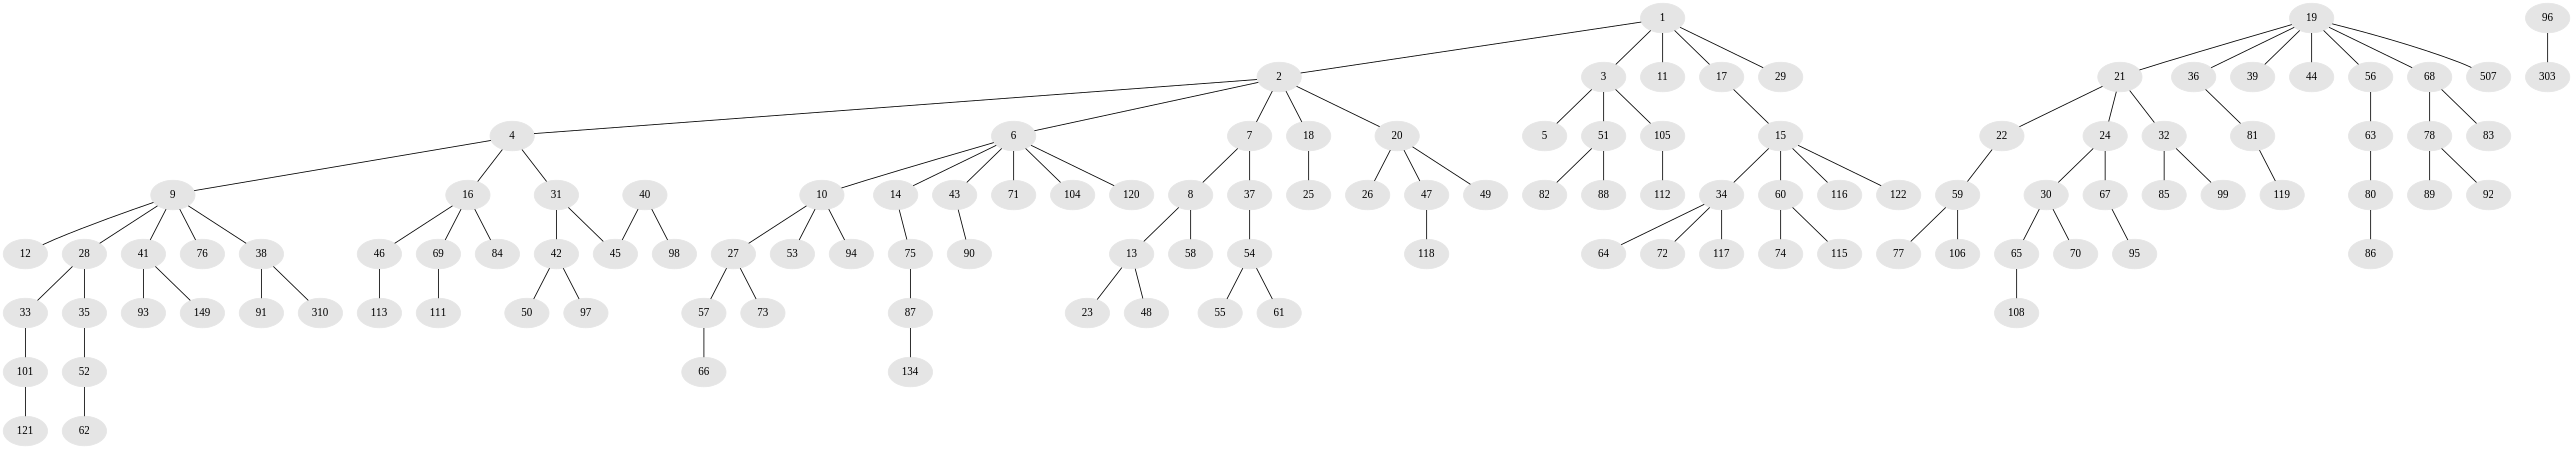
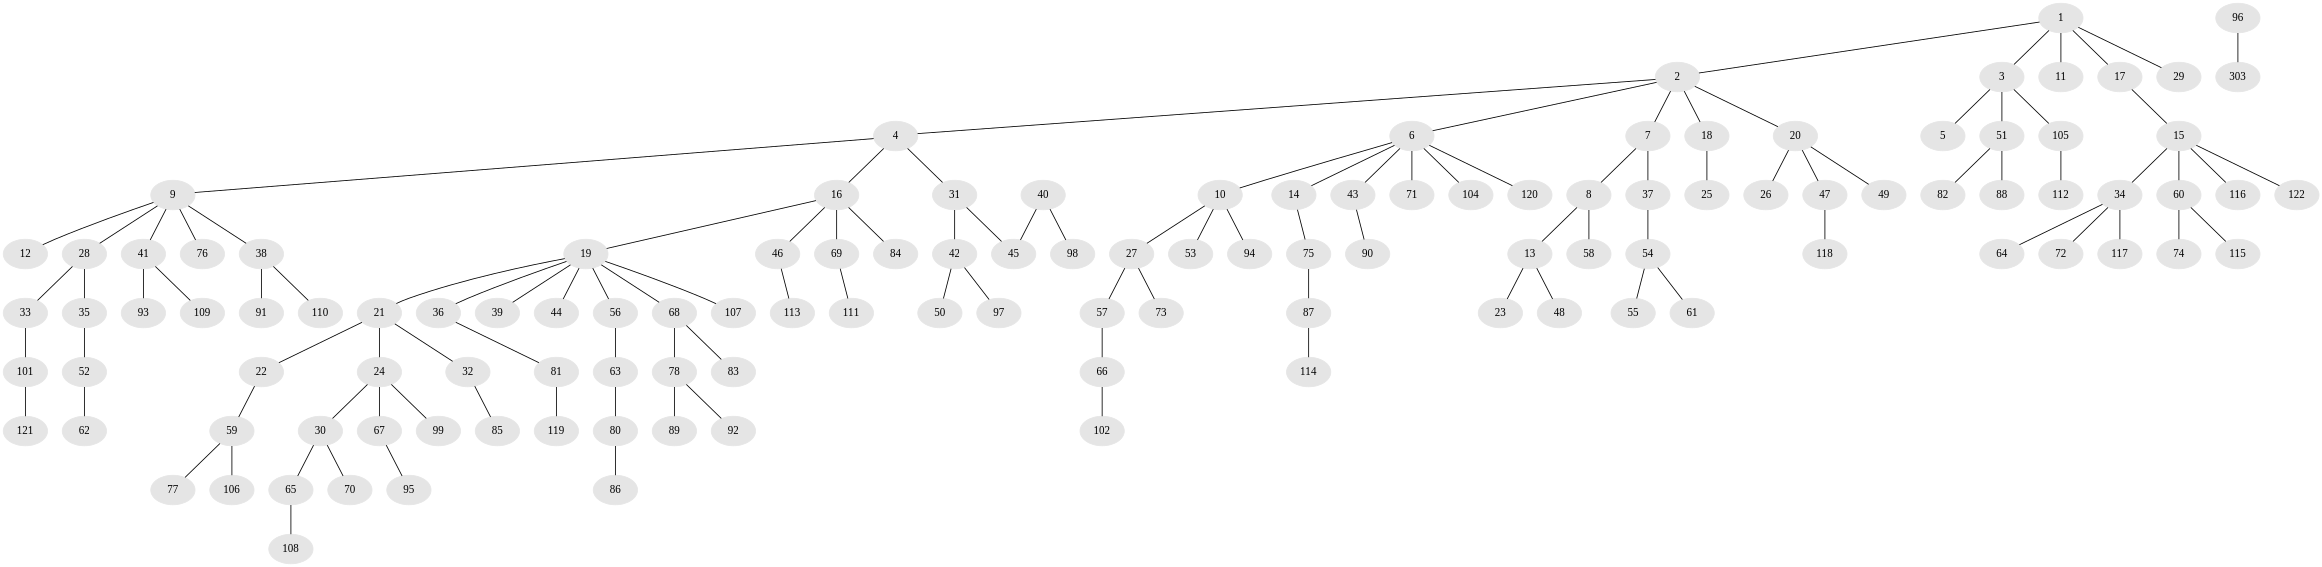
node "507": label "507" -> "107"
edge "32" -- "99": now "24" -- "99"
edge "16" -- "19": added
node "149": label "149" -> "109"
node "310": label "310" -> "110"
node "134": label "134" -> "114"
node "102": added
